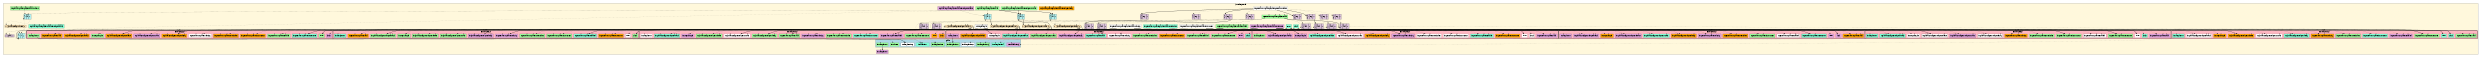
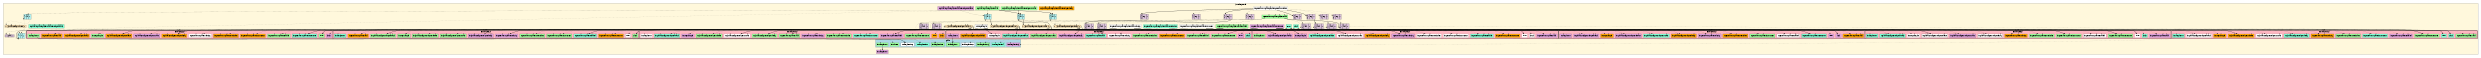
node "io_global_update_packet_data_volume": removed
node "io_data_in_7": label "io_data_in_7" -> "io_samples_in_7"
node "io_samples_in_1": label "io_samples_in_1" -> "io_decay_in_1"
node "io_enabled_in_5": label "io_enabled_in_5" -> "io_samples_in_5"
